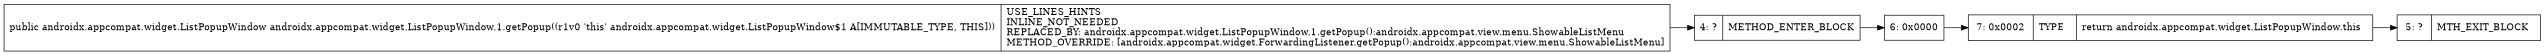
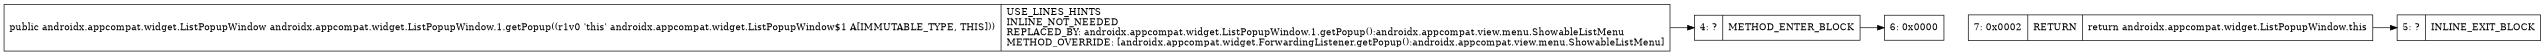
node "7: 0x0002": text "TYPE" -> "RETURN"
node "5: ?": text "MTH_EXIT_BLOCK" -> "INLINE_EXIT_BLOCK"
edge "6: 0x0000" -> "7: 0x0002": removed
